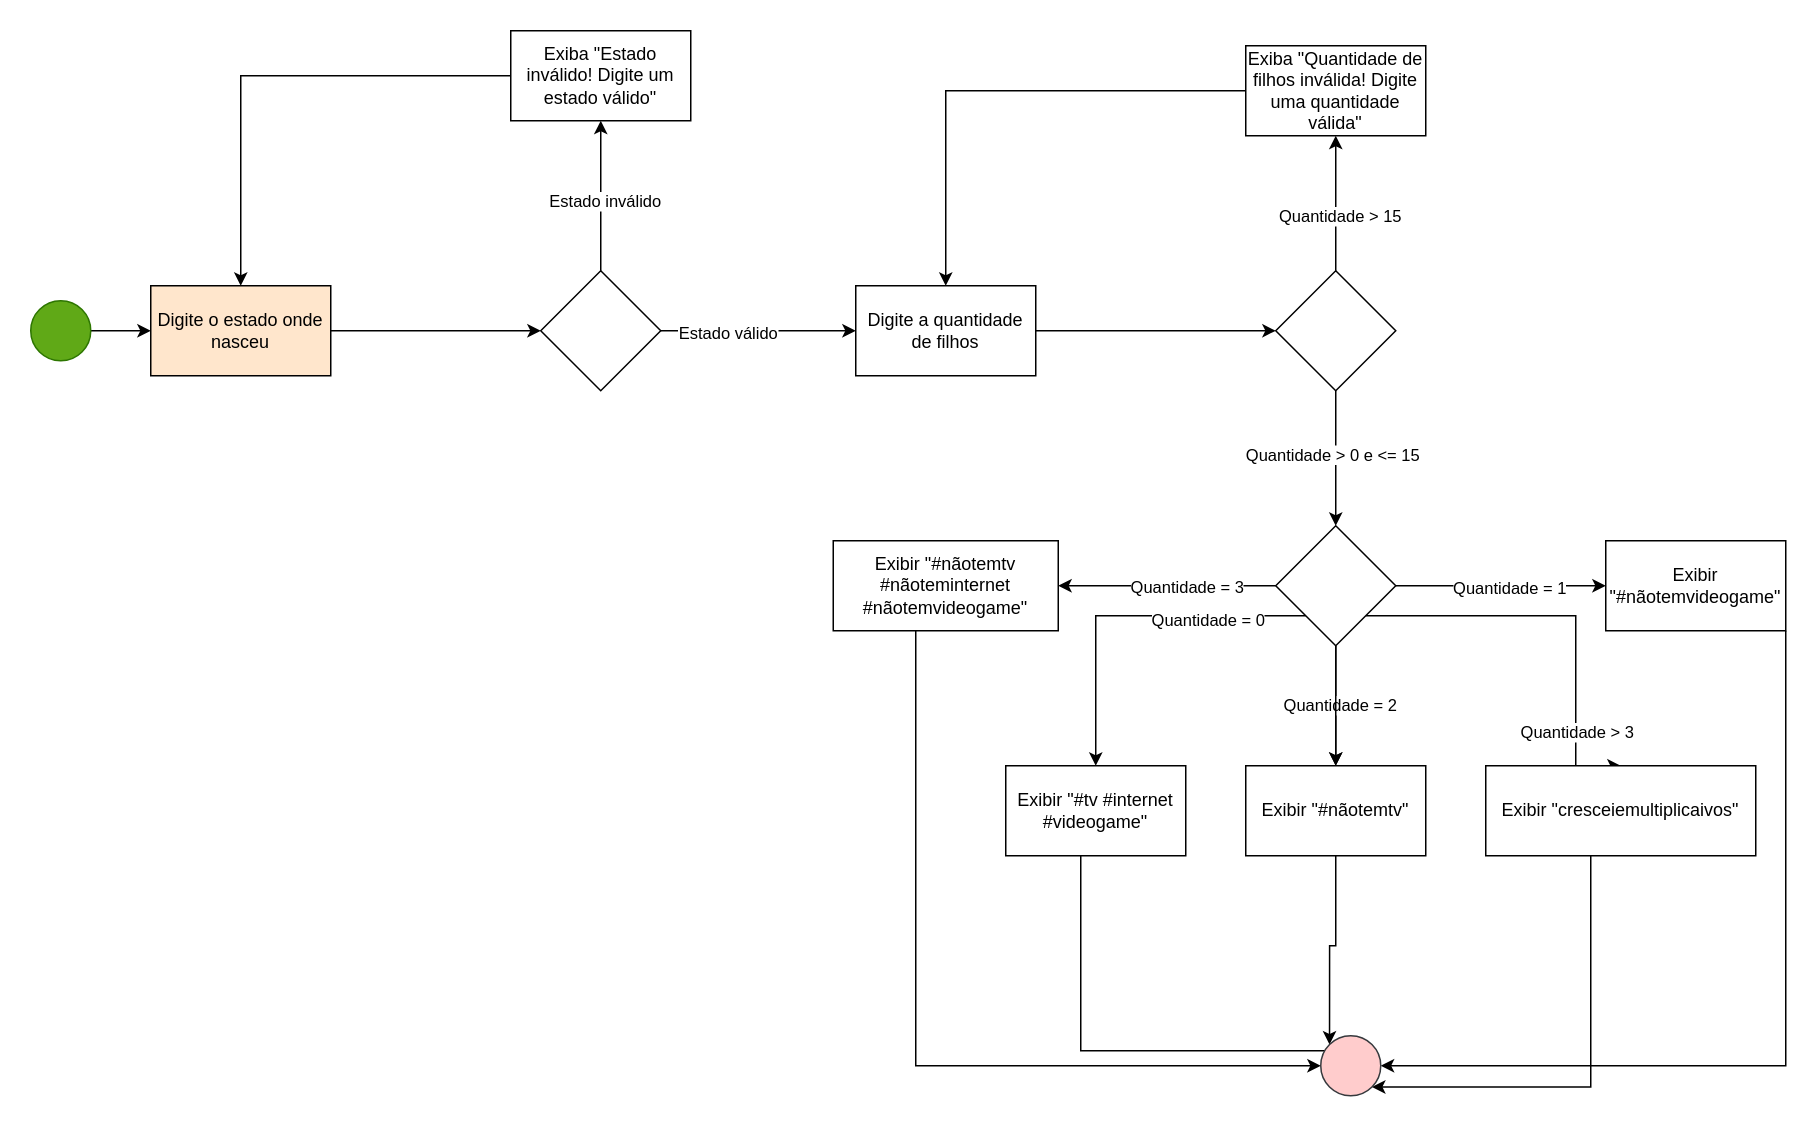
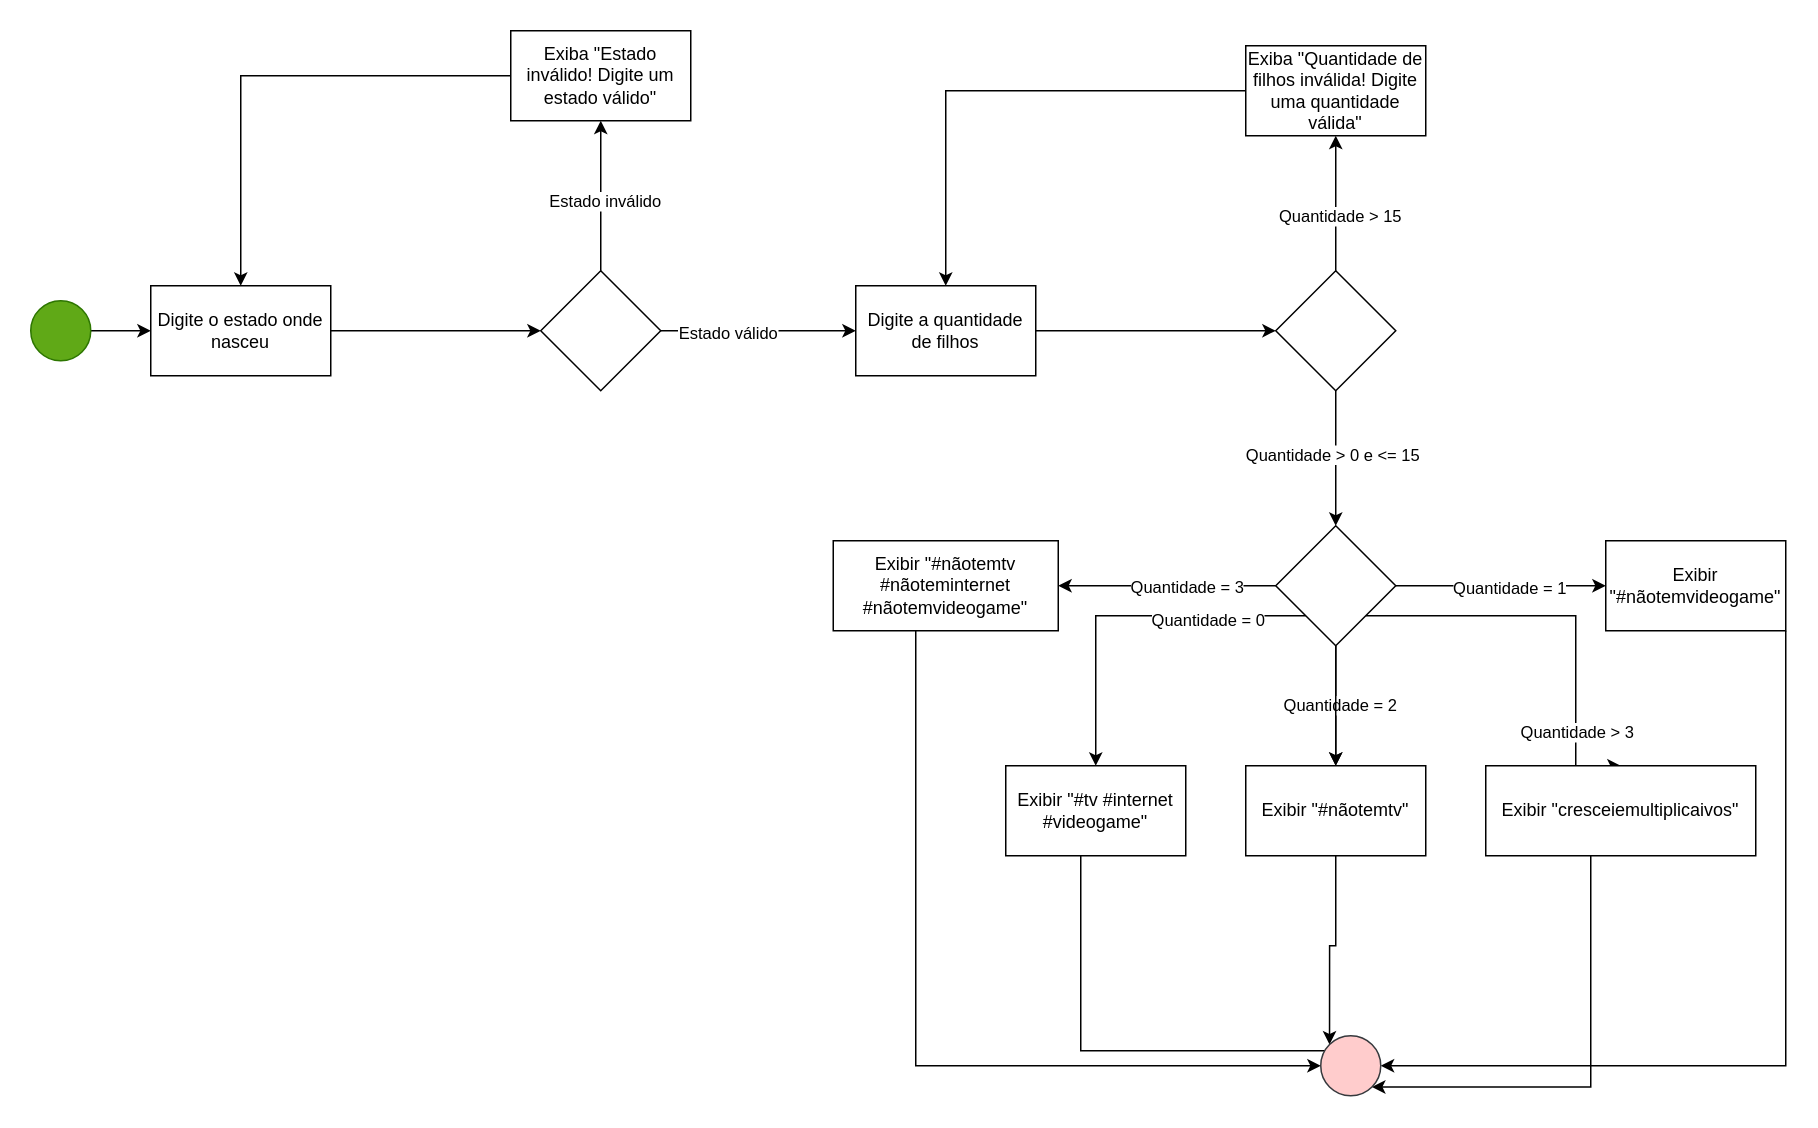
node "Digite o estado onde nasceu": fillcolor #ffe6cc -> #ffffff
